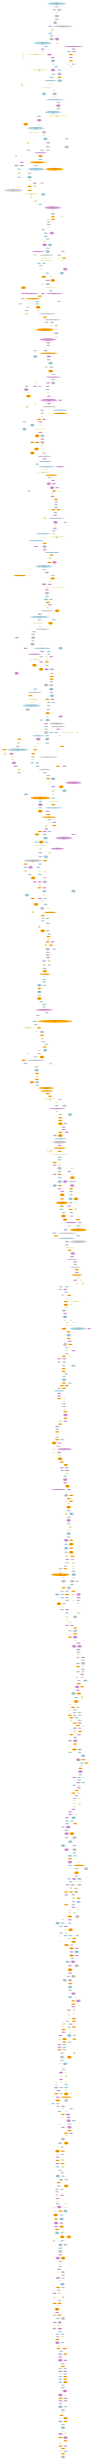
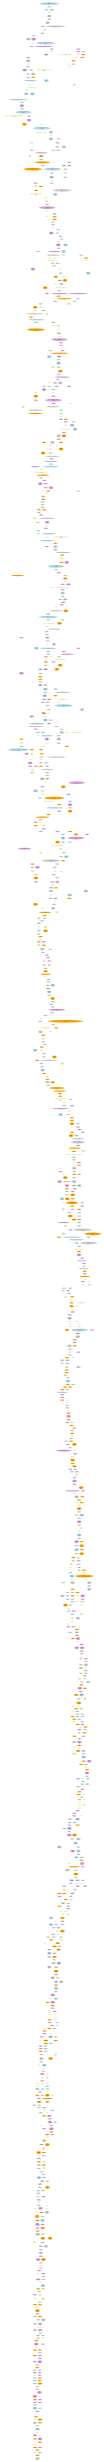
node "66c68dd6  (origin/cherry_pmcb_for_release) ...(7) 0cb514ae": added
node "af71f422": fillcolor orange -> plum
